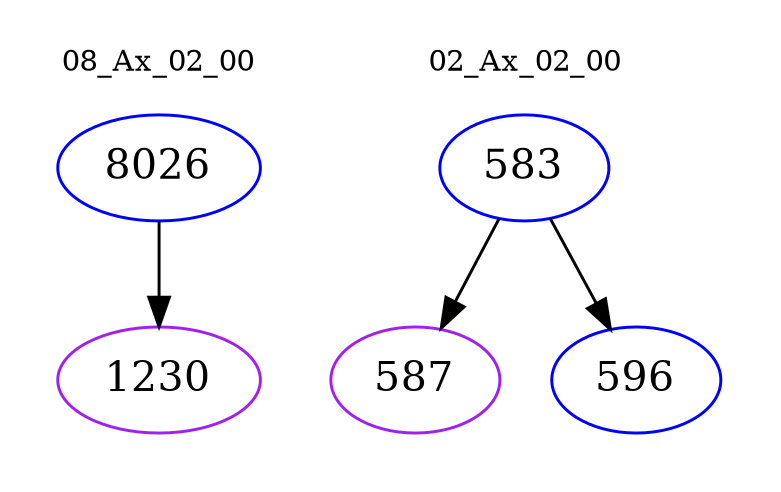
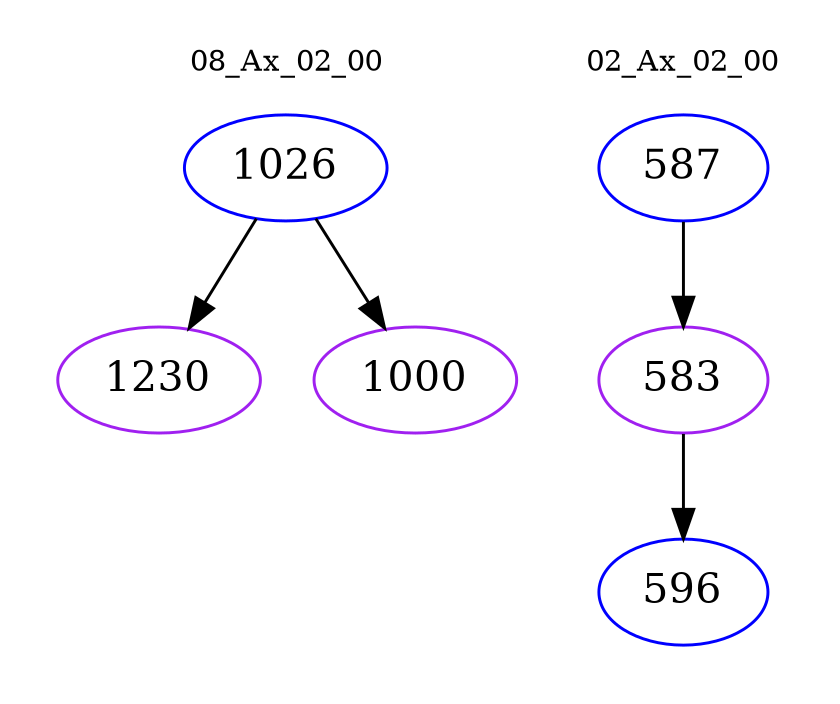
node "8026": label "8026" -> "1026"
node "583": color blue -> purple
edge "583" -> "587": reversed
node "1000": added
node "587": color purple -> blue
